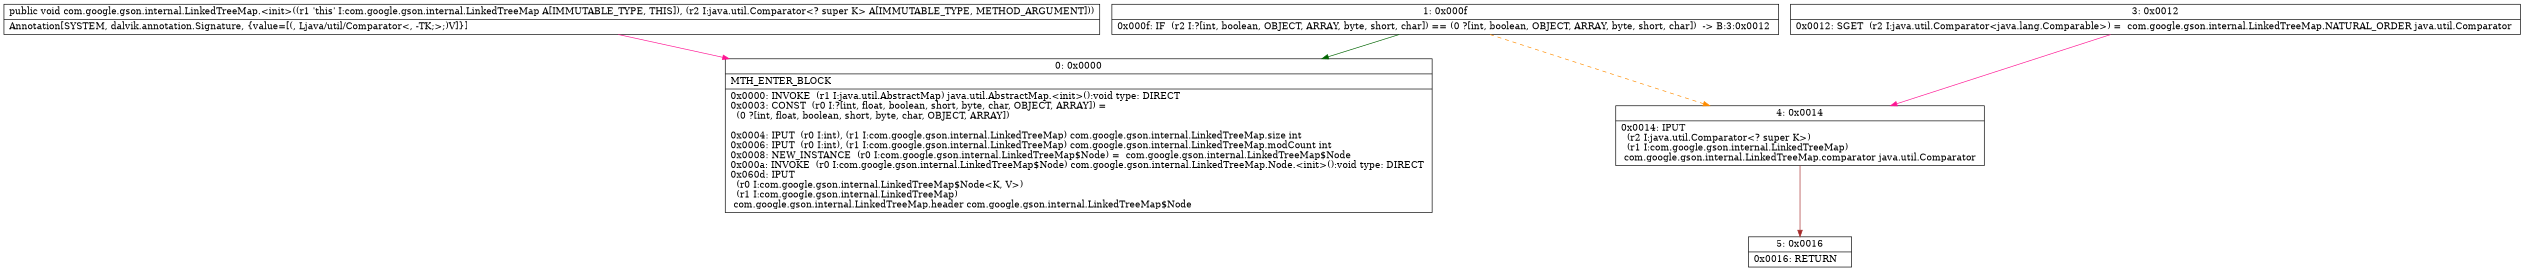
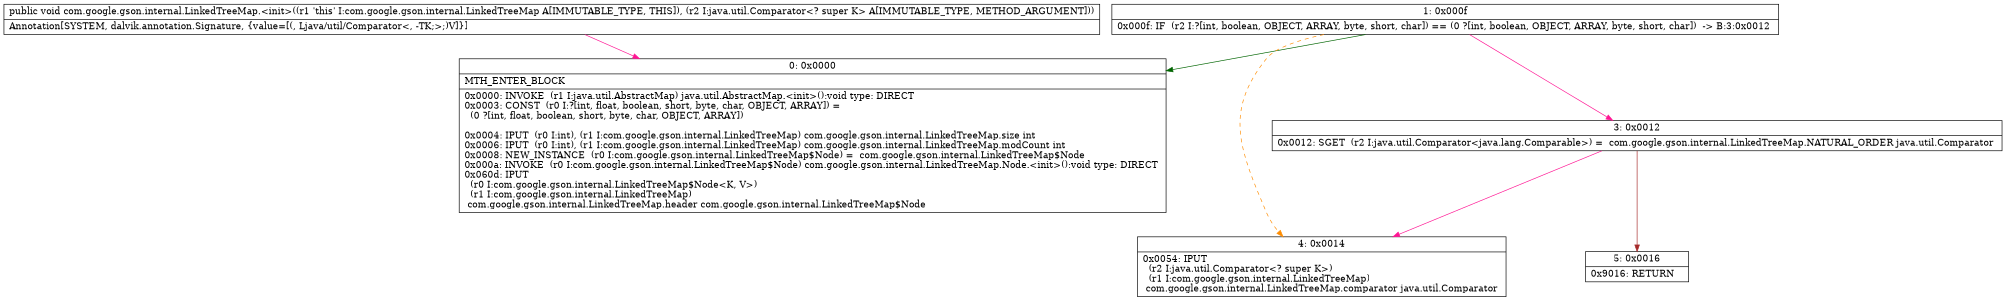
edge "1: 0x000f" -> "3: 0x0012": added
node "4: 0x0014": text "0x0014: IPUT" -> "0x0054: IPUT"
edge "4: 0x0014" -> "5: 0x0016": now "3: 0x0012" -> "5: 0x0016"
node "5: 0x0016": text "0x0016: RETURN" -> "0x9016: RETURN"
